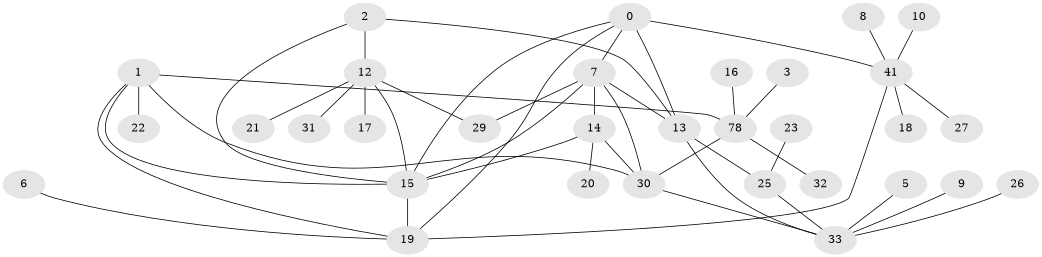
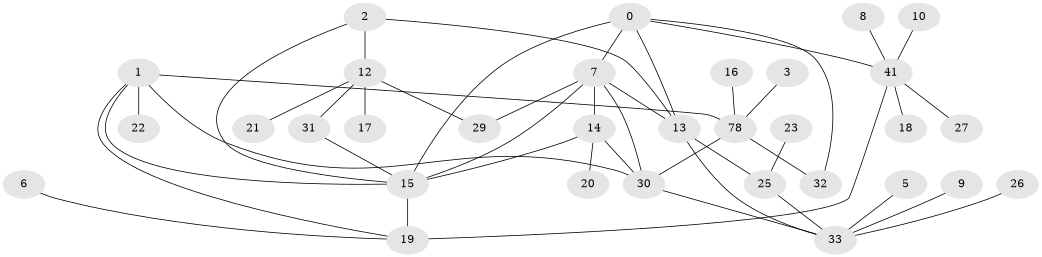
edge "12" -- "15": now "31" -- "15"
edge "0" -- "19": now "0" -- "32"
